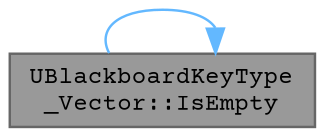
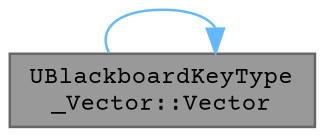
node "UBlackboardKeyType _Vector::IsEmpty": label "UBlackboardKeyType _Vector::IsEmpty" -> "UBlackboardKeyType _Vector::Vector"
